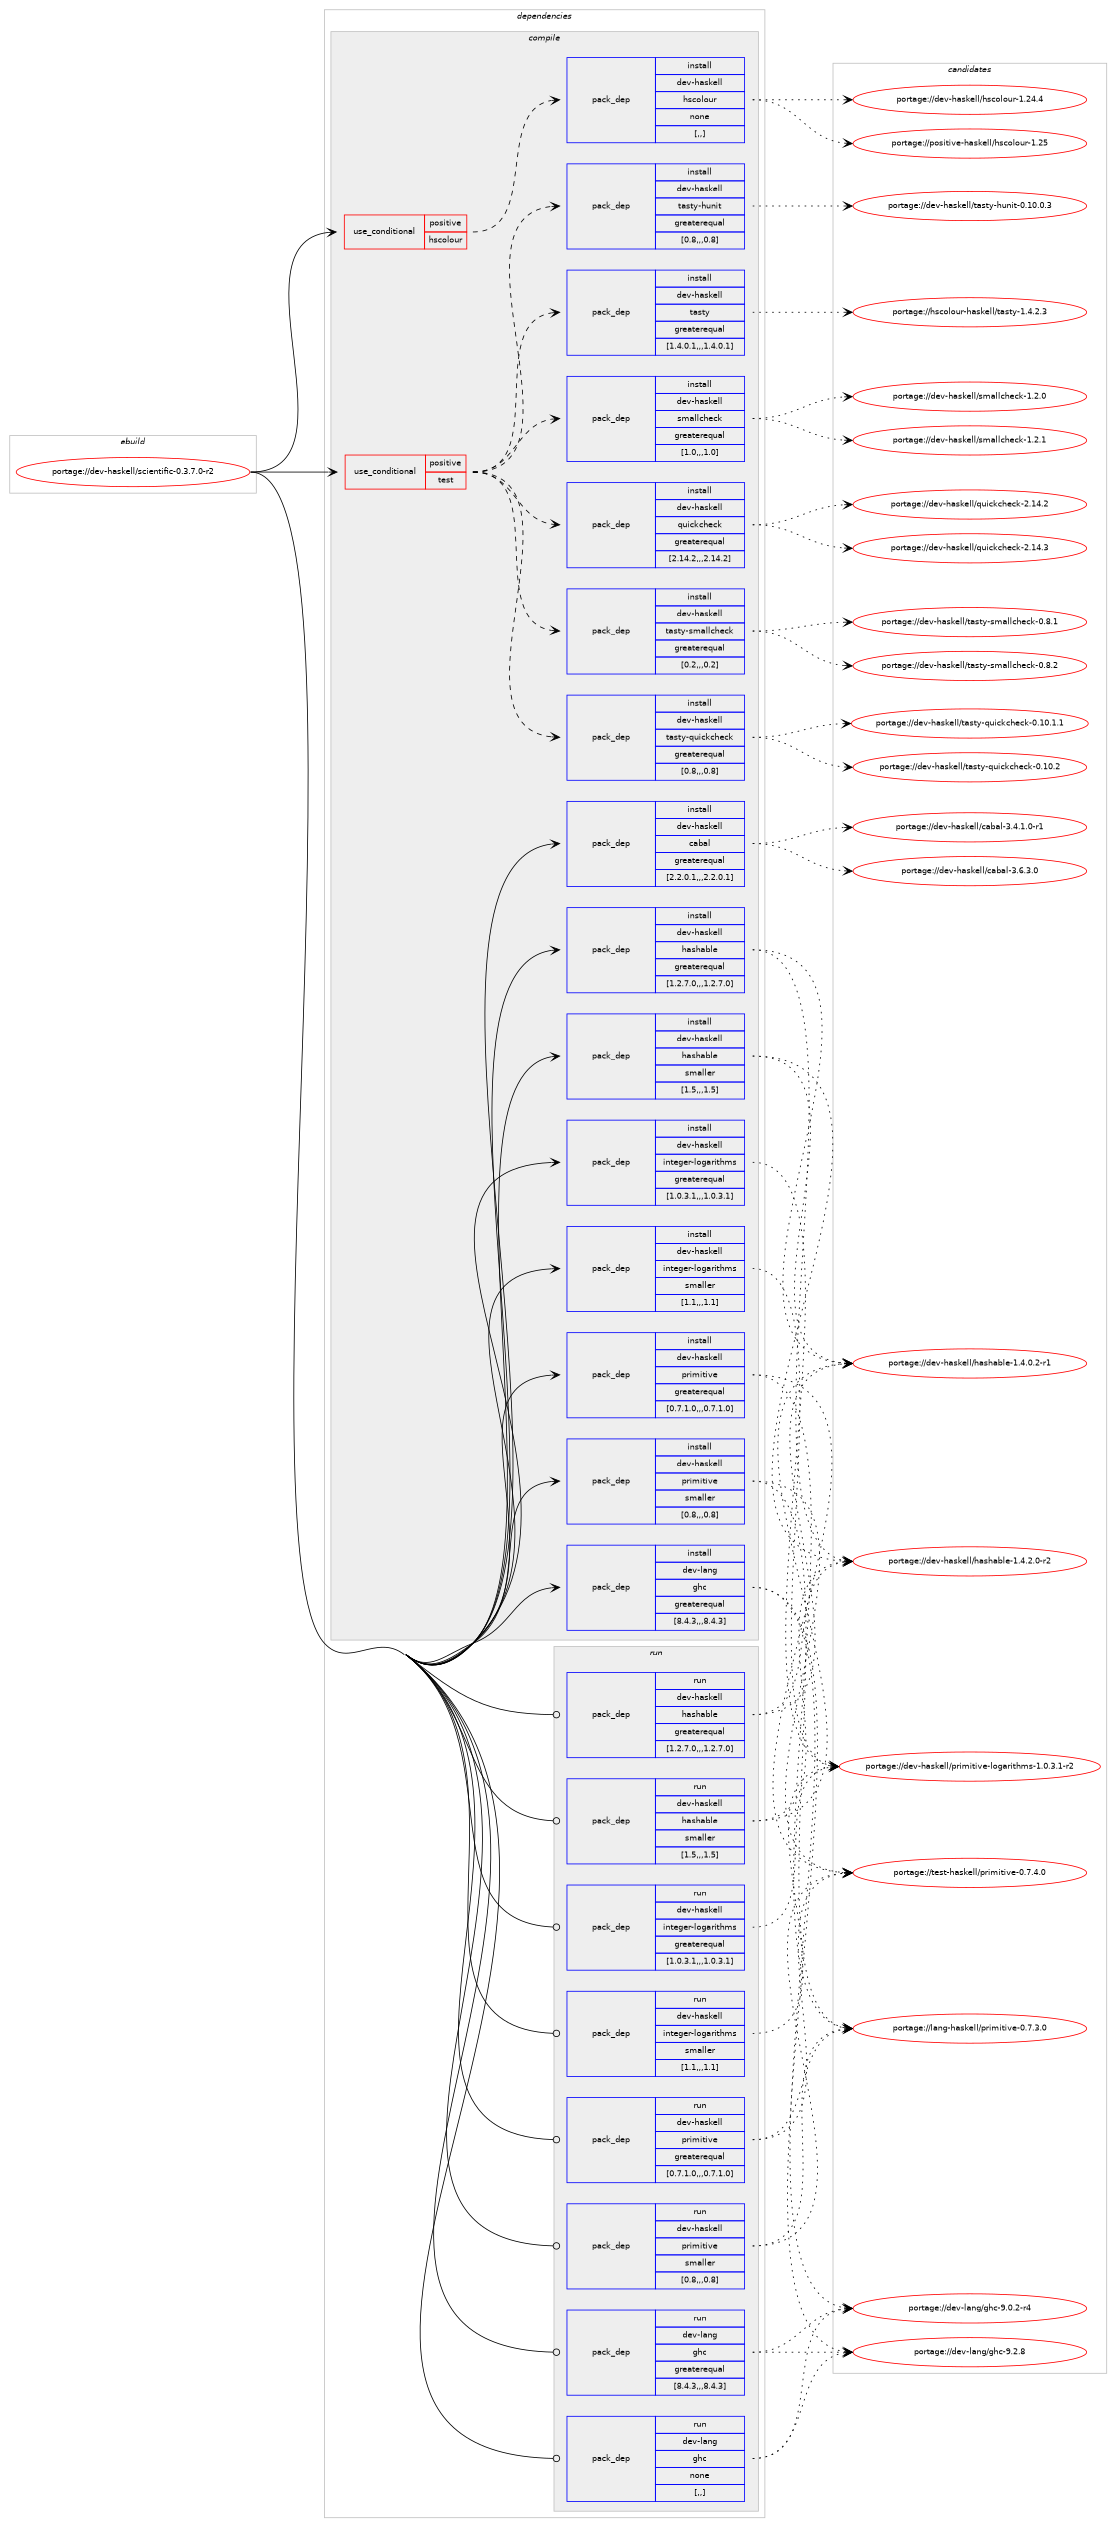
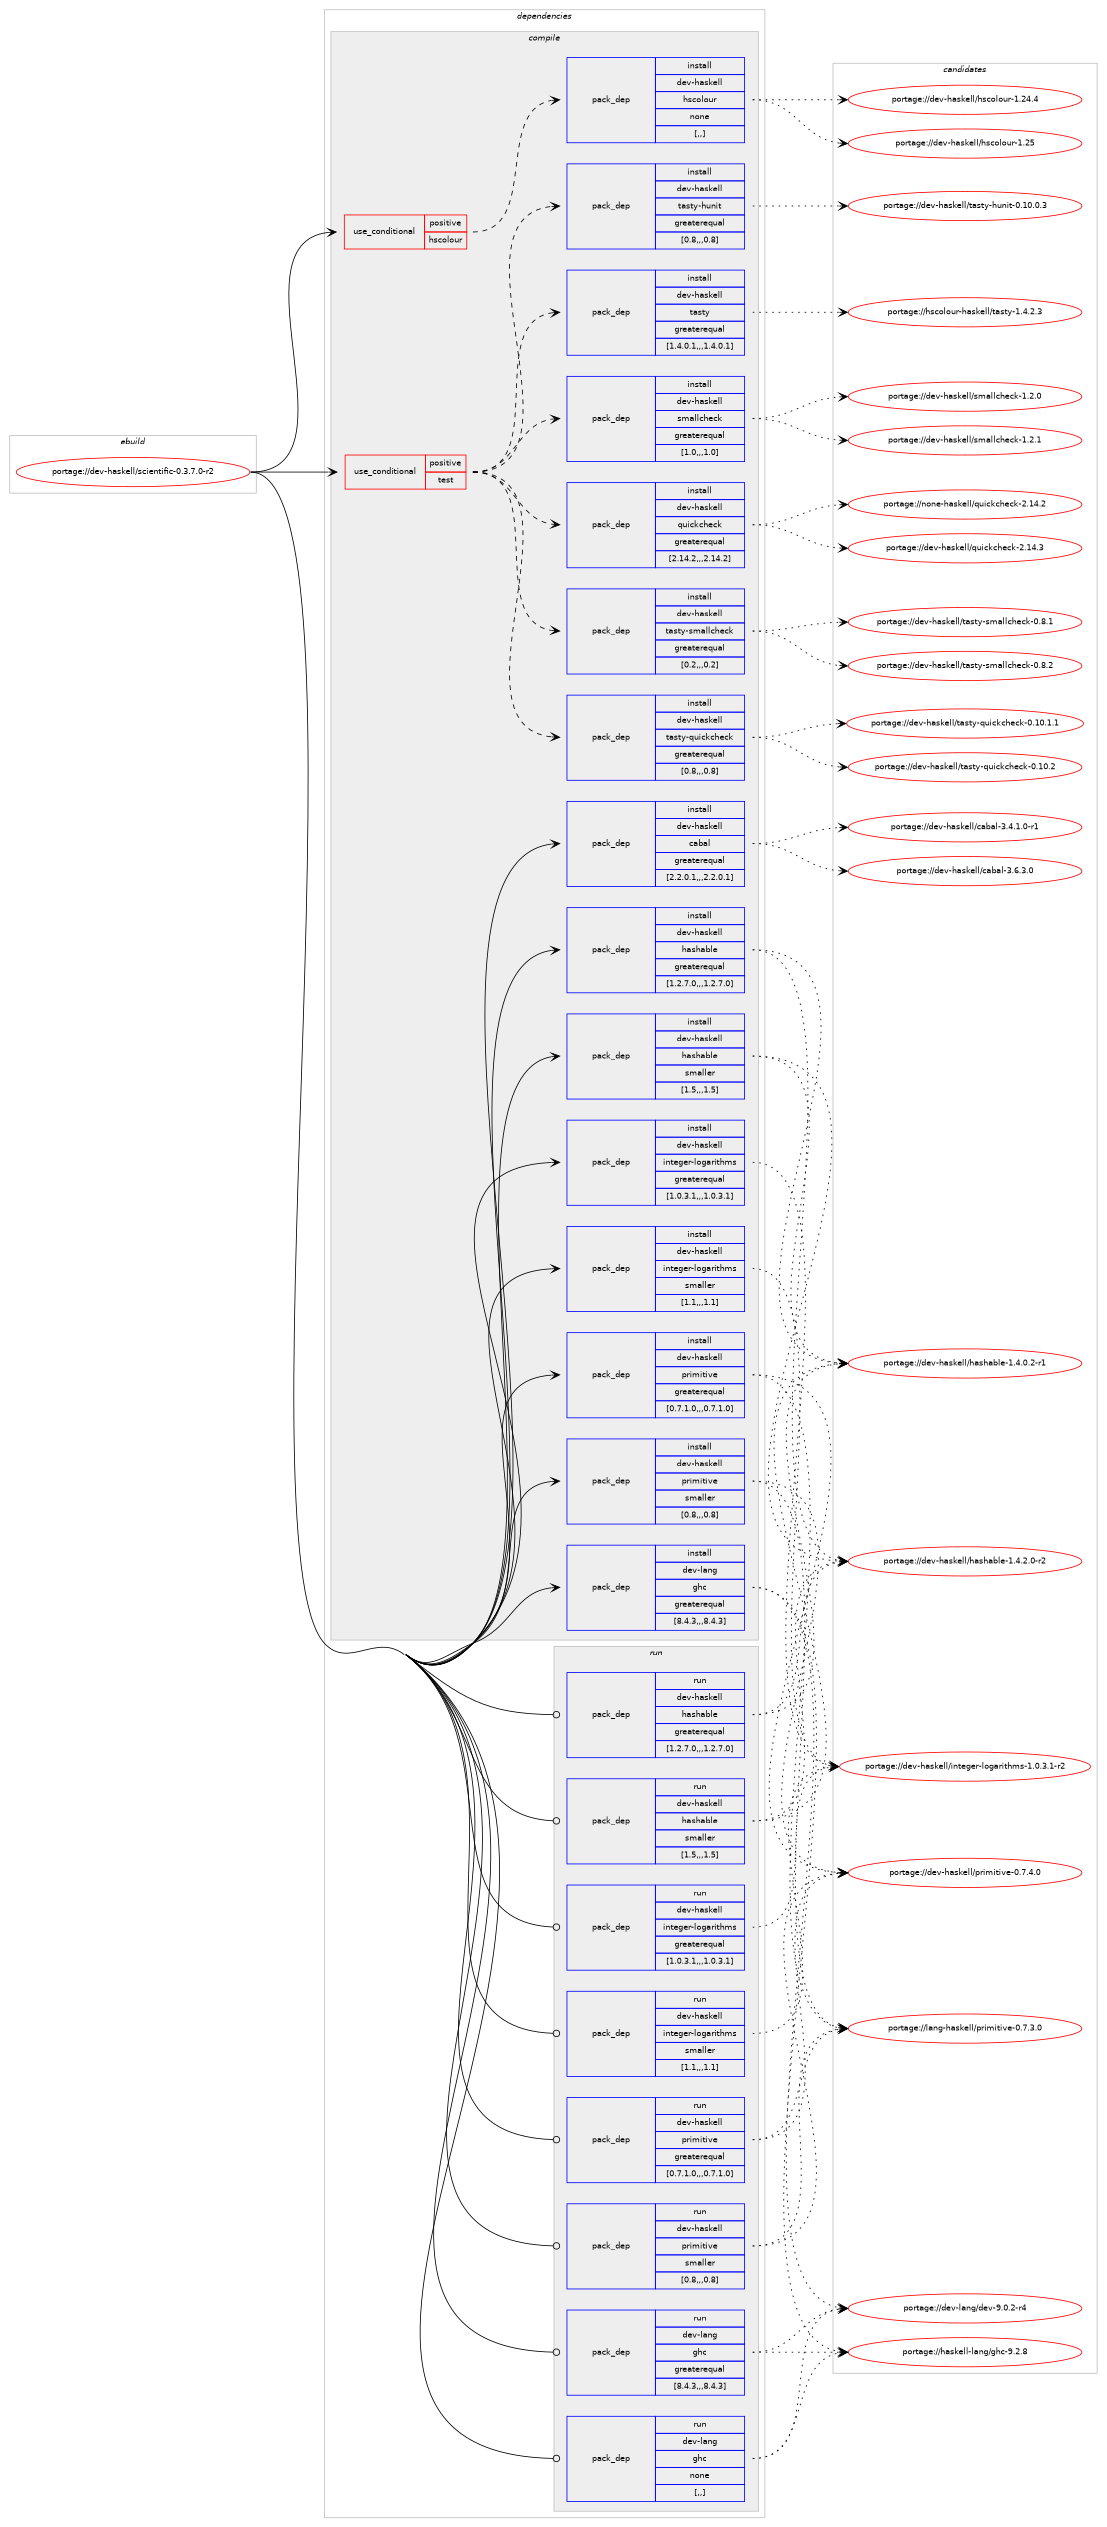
node "portage://positive-haskell/hscolour-1.25": label "portage://positive-haskell/hscolour-1.25" -> "portage://dev-haskell/hscolour-1.25"
node "portage://dev-haskell/quickcheck-2.14.2": label "portage://dev-haskell/quickcheck-2.14.2" -> "portage://none-haskell/quickcheck-2.14.2"
node "portage://dev-haskell/primitive-logarithms-1.0.3.1-r2": label "portage://dev-haskell/primitive-logarithms-1.0.3.1-r2" -> "portage://dev-haskell/integer-logarithms-1.0.3.1-r2"
node "portage://test-haskell/primitive-0.7.4.0": label "portage://test-haskell/primitive-0.7.4.0" -> "portage://dev-haskell/primitive-0.7.4.0"
node "portage://dev-lang/ghc-9.0.2-r4": label "portage://dev-lang/ghc-9.0.2-r4" -> "portage://dev-lang/dev-9.0.2-r4"
node "portage://dev-lang/ghc-9.2.8": label "portage://dev-lang/ghc-9.2.8" -> "portage://haskell-lang/ghc-9.2.8"
